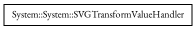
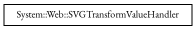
node "System::System::SVGTransformValueHandler": label "System::System::SVGTransformValueHandler" -> "System::Web::SVGTransformValueHandler"
